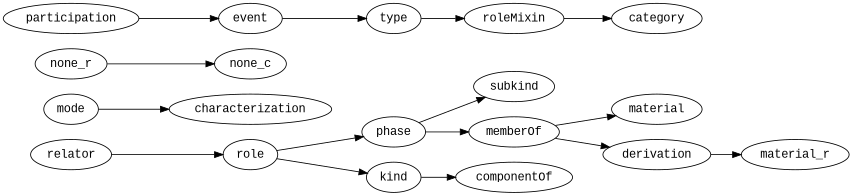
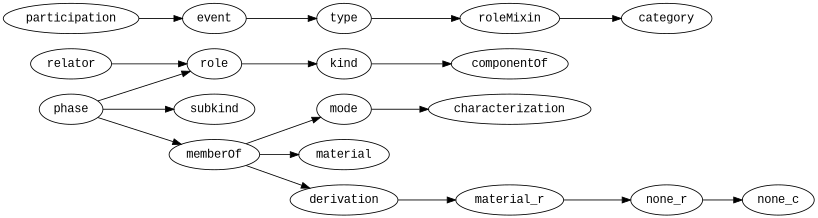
edge "memberOf" -> "mode": added
edge "role" -> "phase": reversed
edge "material_r" -> "none_r": added
